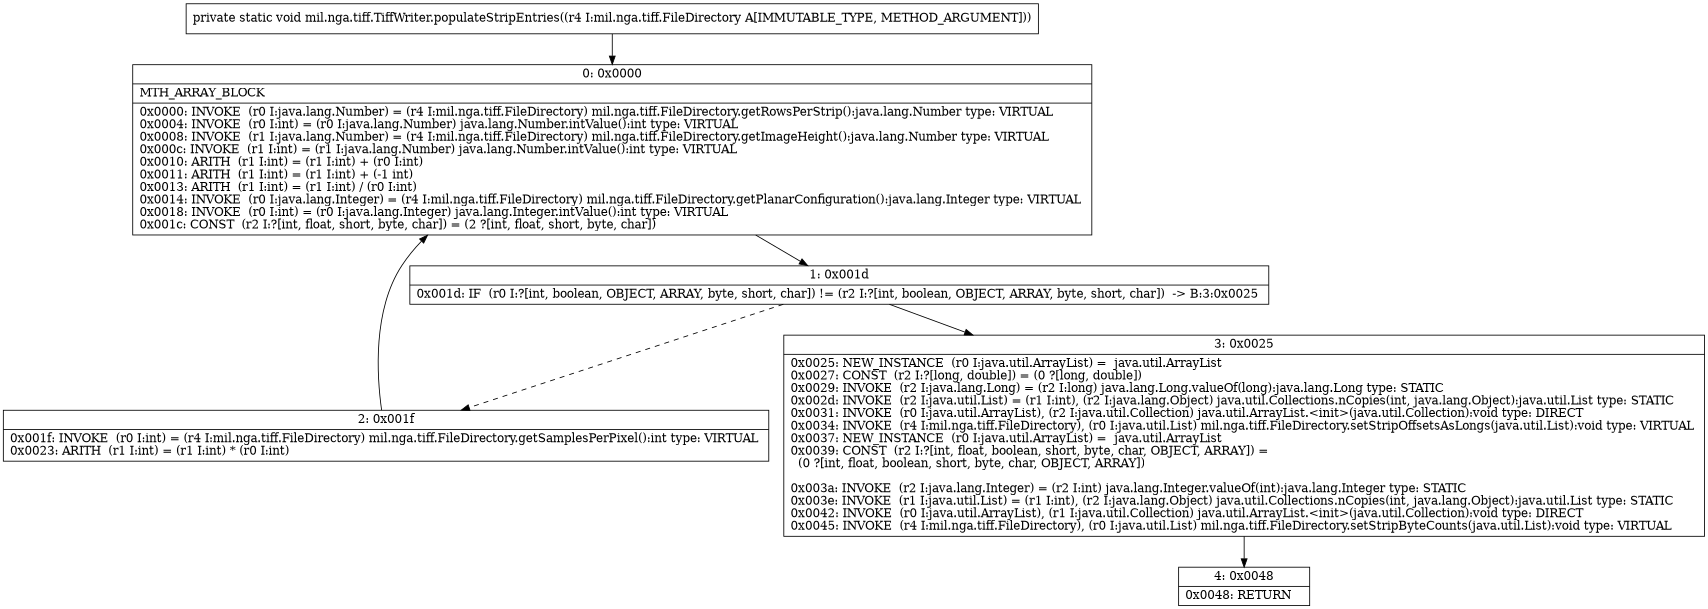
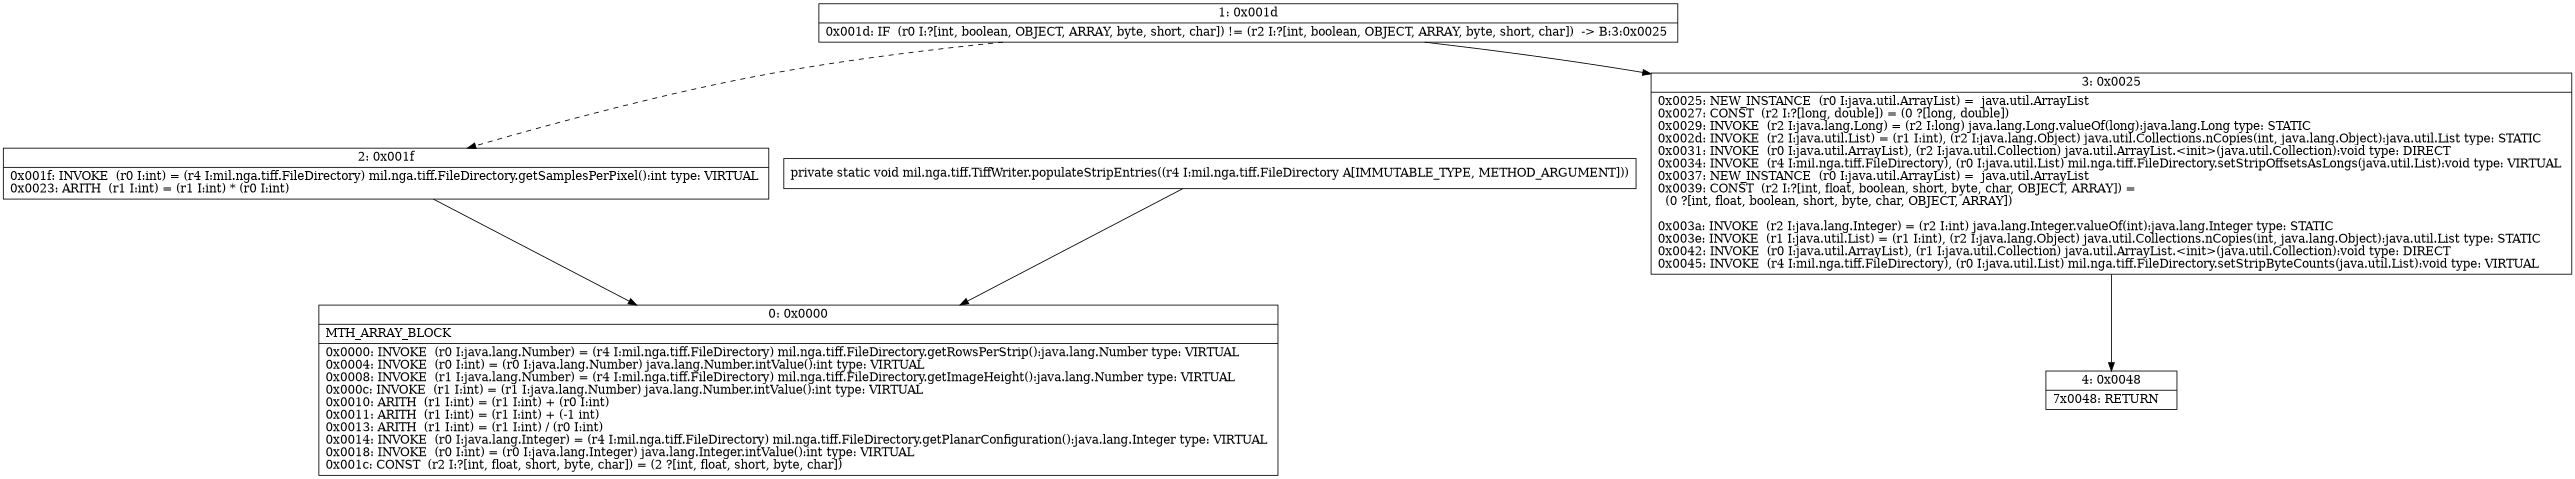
edge "0: 0x0000" -> "1: 0x001d": removed
node "4: 0x0048": text "0x0048: RETURN" -> "7x0048: RETURN"
